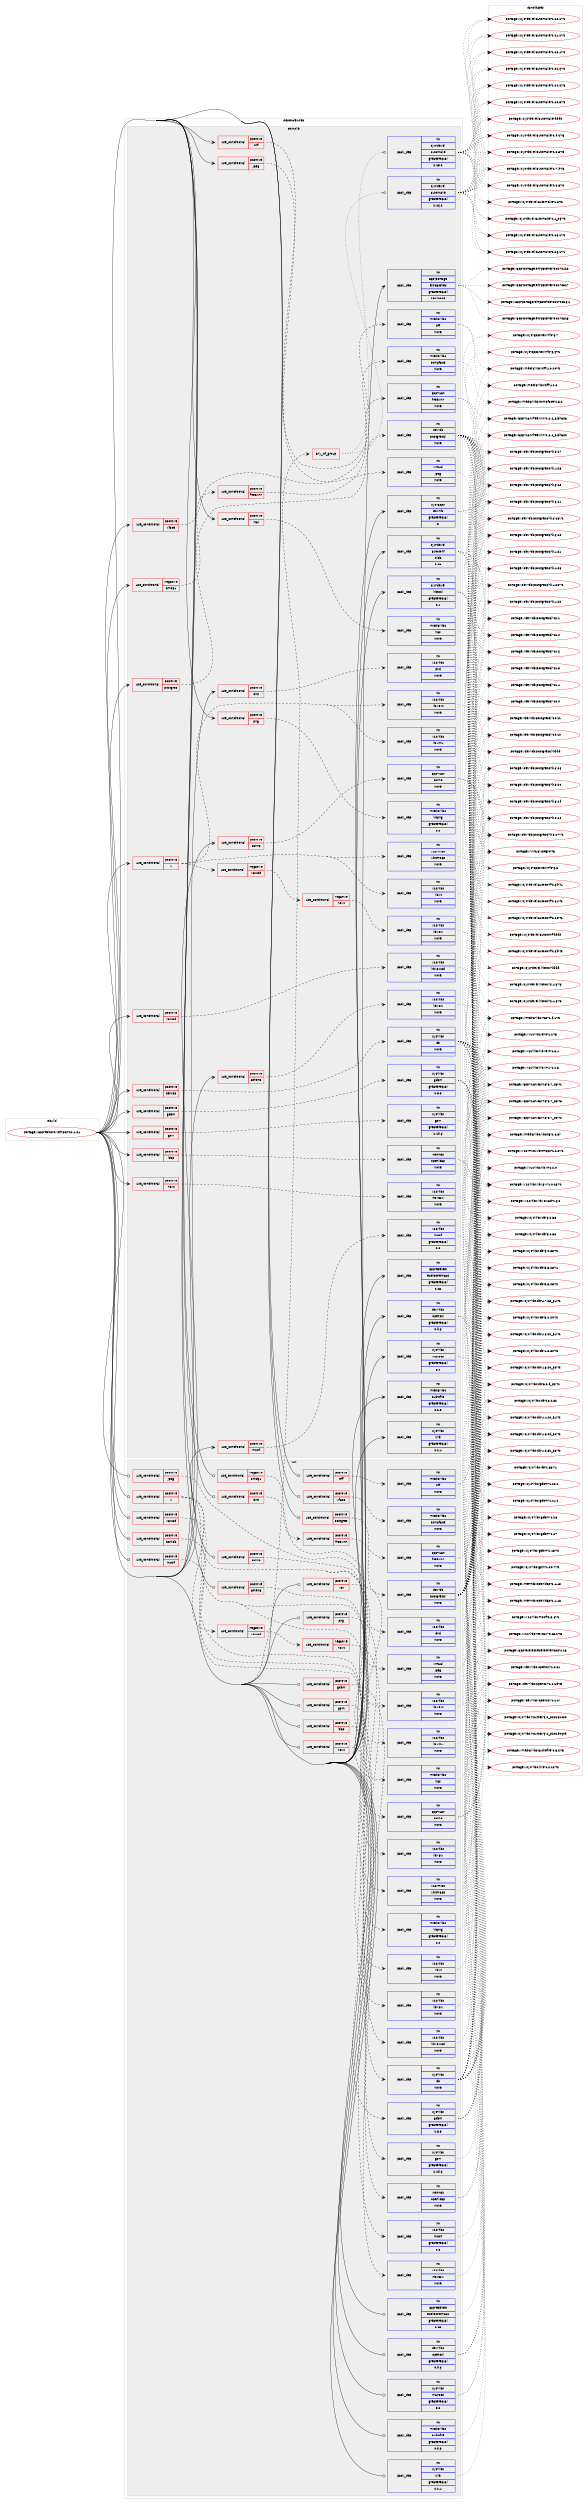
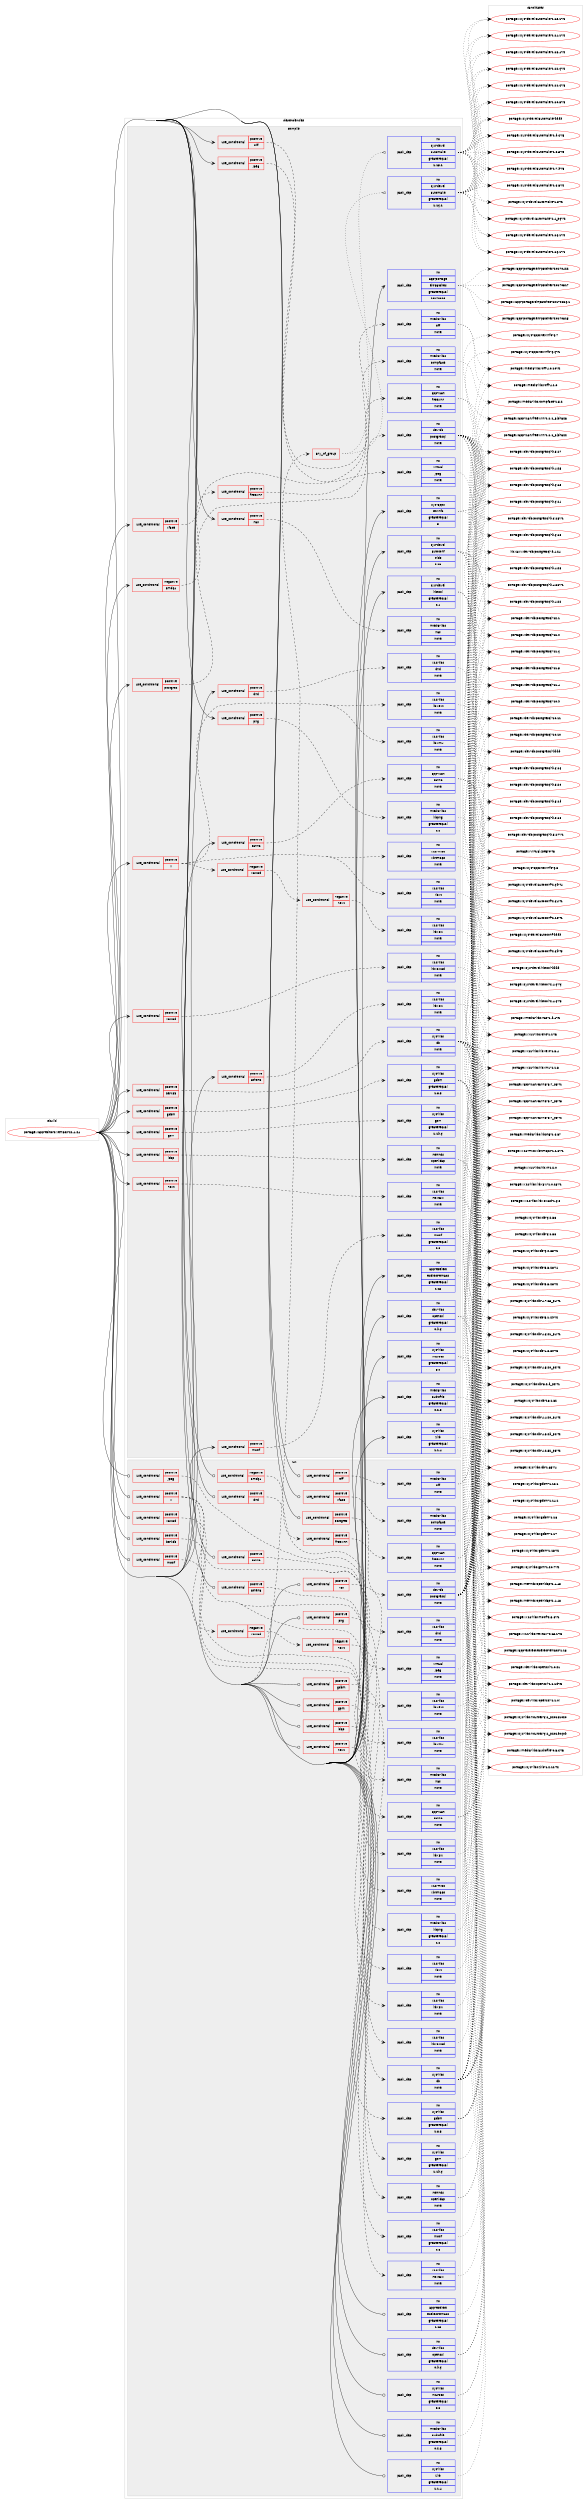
node "portage://dev-db/postgresql-9.4.24": label "portage://dev-db/postgresql-9.4.24" -> "libXaw://dev-db/postgresql-9.4.24"
